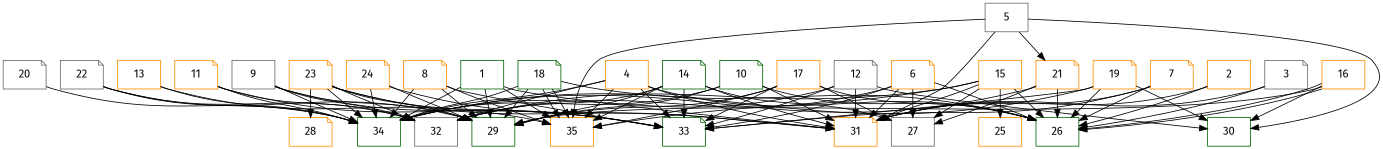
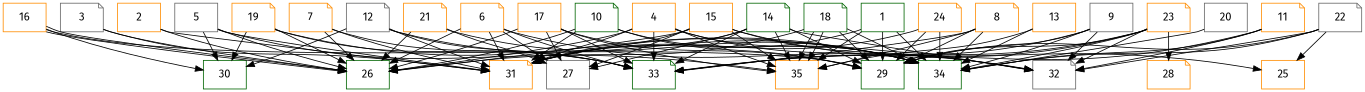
edge "5" -> "21": now "5" -> "26"
edge "22" -> "25": added
node "20": shape note -> box
node "32": shape box -> note
